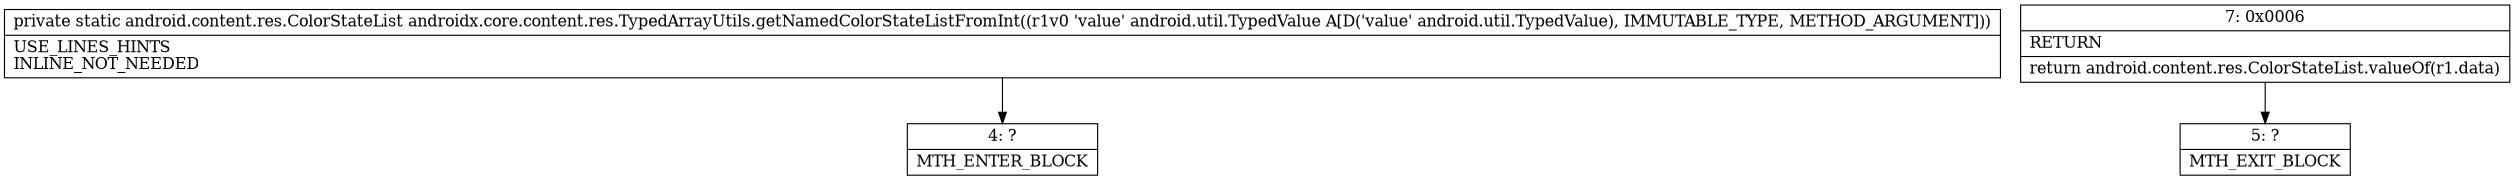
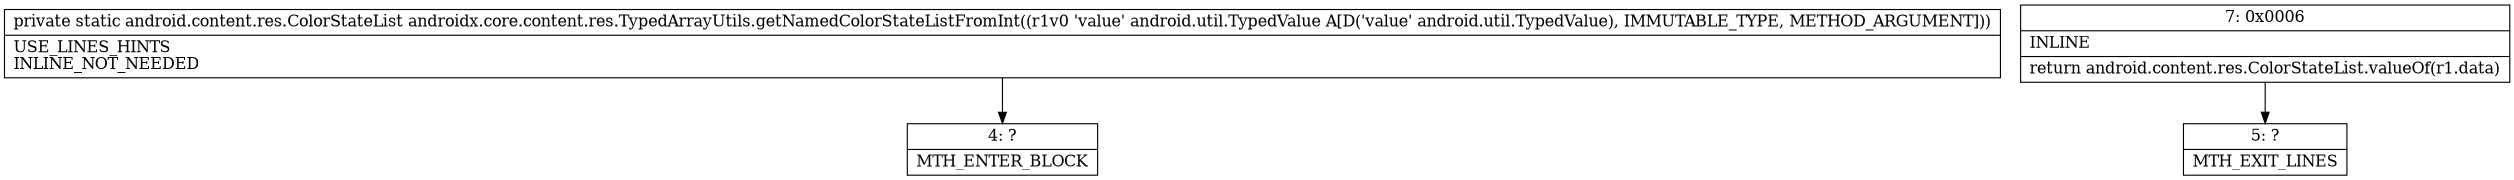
node "7: 0x0006": text "RETURN" -> "INLINE"
node "5: ?": text "MTH_EXIT_BLOCK" -> "MTH_EXIT_LINES"
